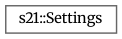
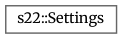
node "s21::Settings": label "s21::Settings" -> "s22::Settings"
